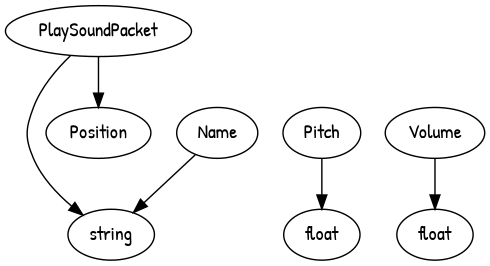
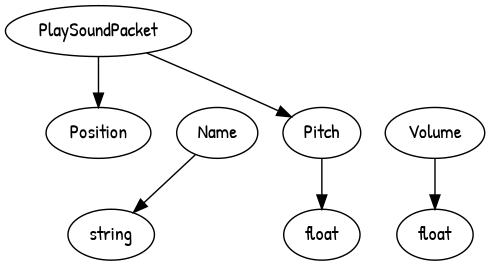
edge "PlaySoundPacket" -> "string": now "PlaySoundPacket" -> "Pitch"
